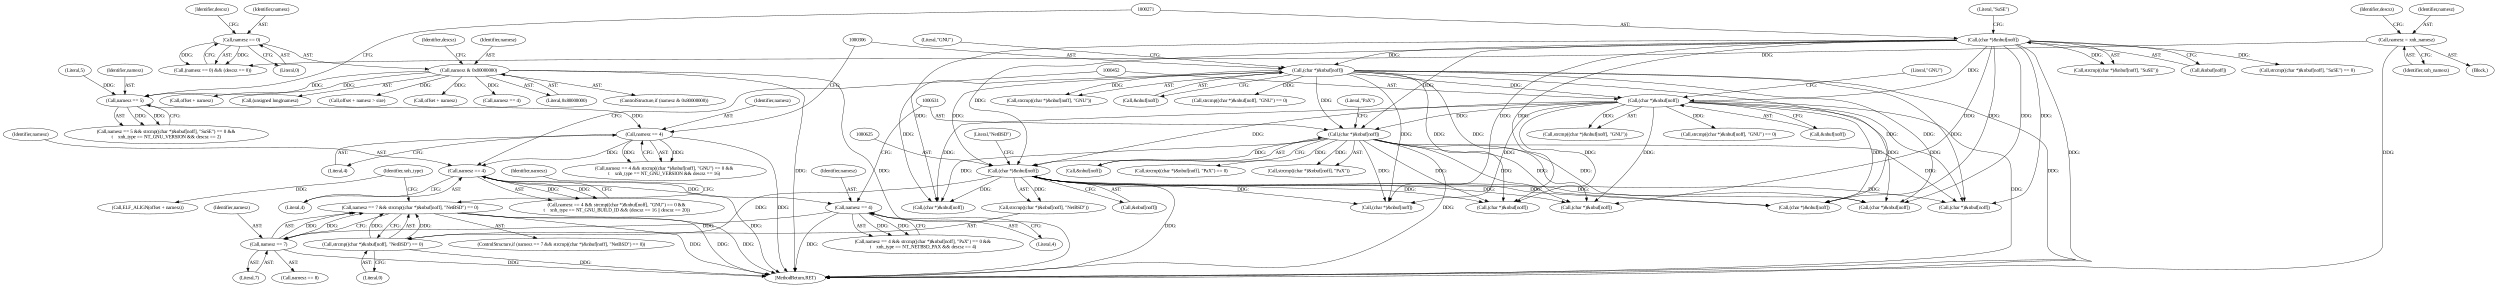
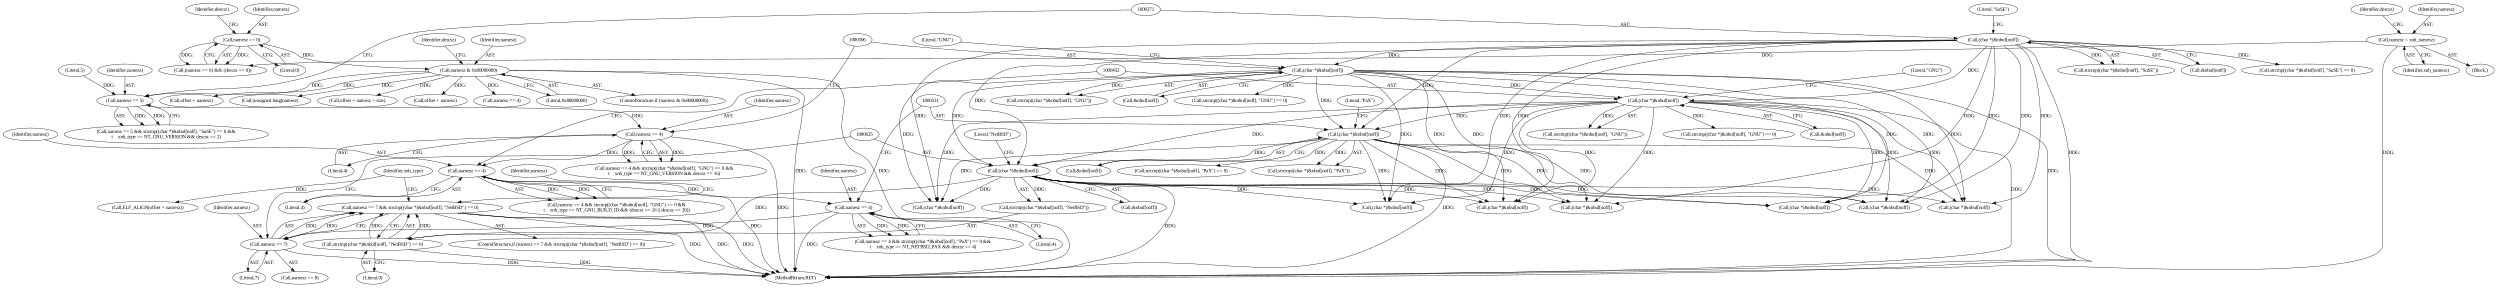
edge "(Call,namesz == 0)" -> "(Call,namesz & 0x80000000)": label "AST: " -> "DDG: "
edge "(Call,namesz & 0x80000000)" -> "(Call,(unsigned long)namesz)": label "AST: " -> "DDG: "
edge "(Call,namesz & 0x80000000)" -> "(Literal,0x80000000)": label "AST: " -> "CFG: "
edge "1000625" -> "(Call,namesz == 7)": added, label "CFG:"
